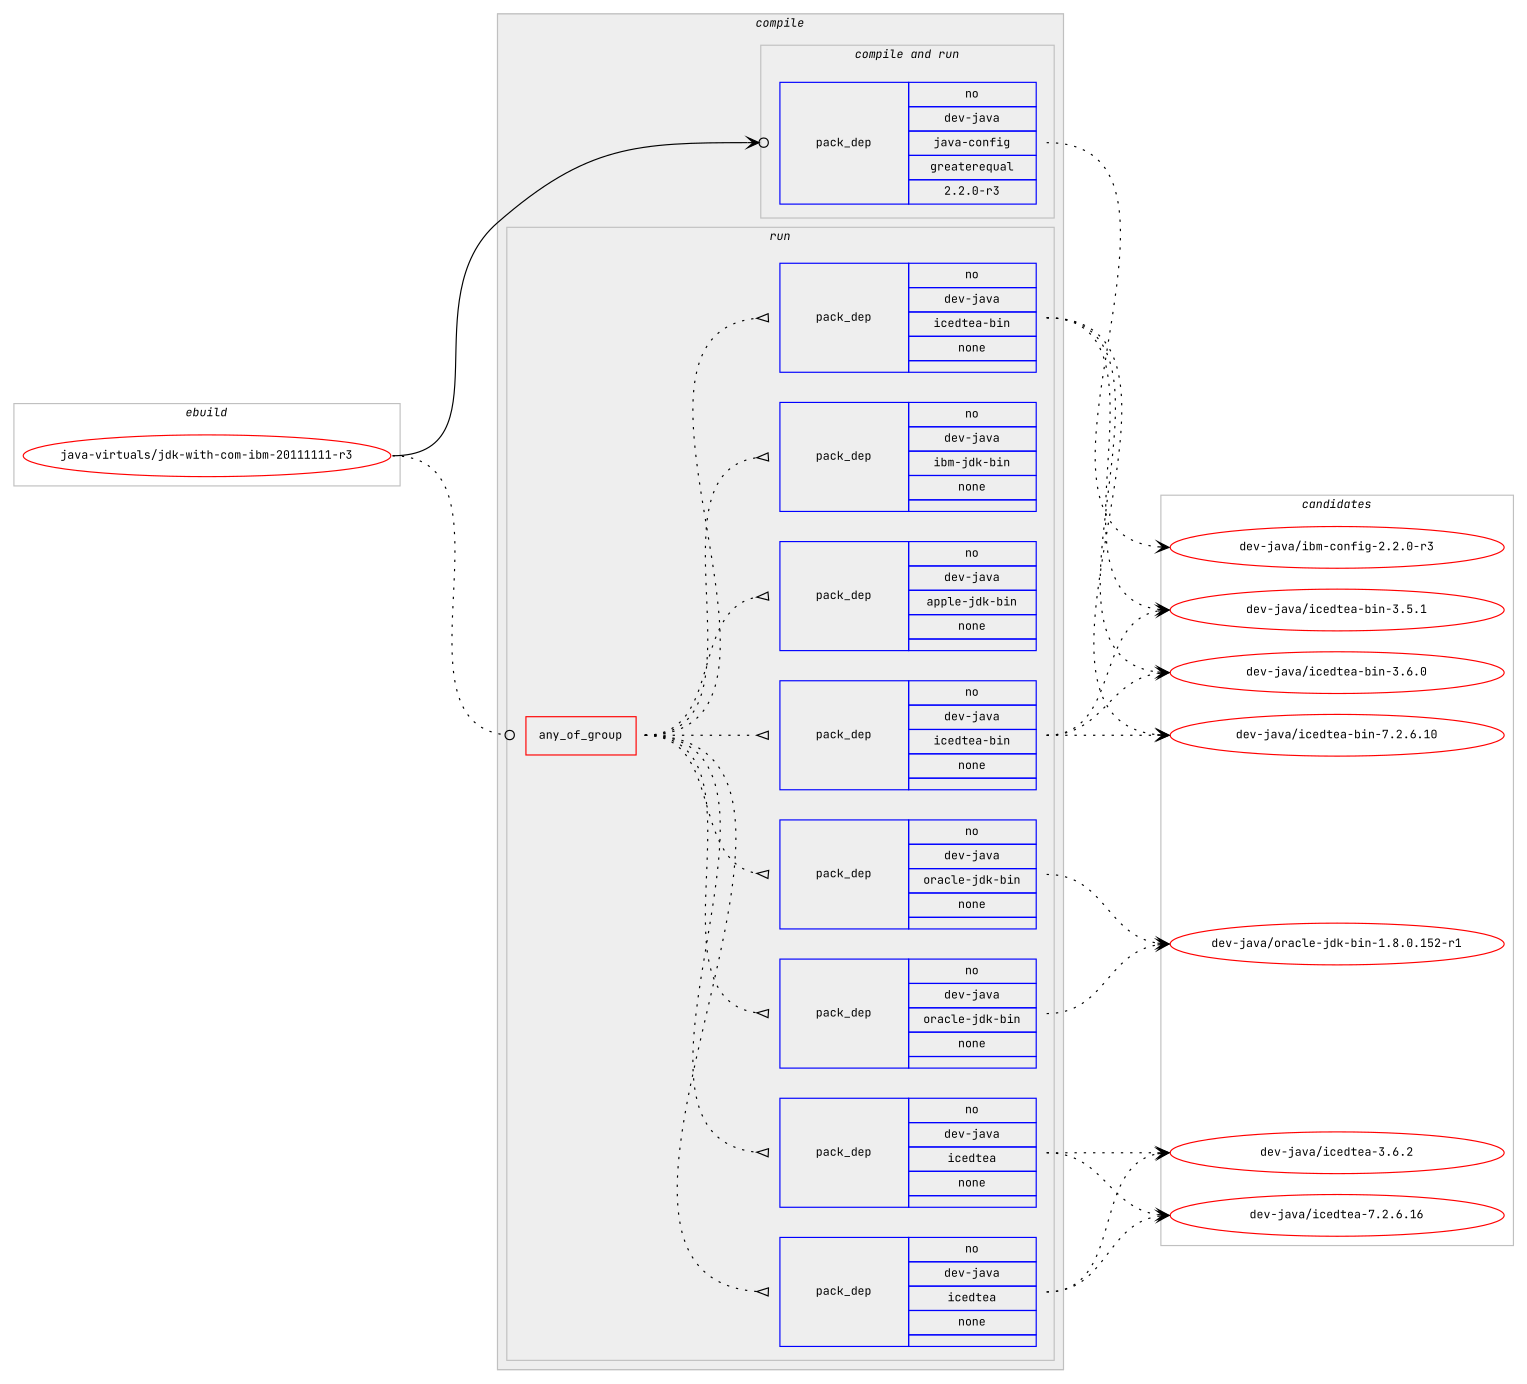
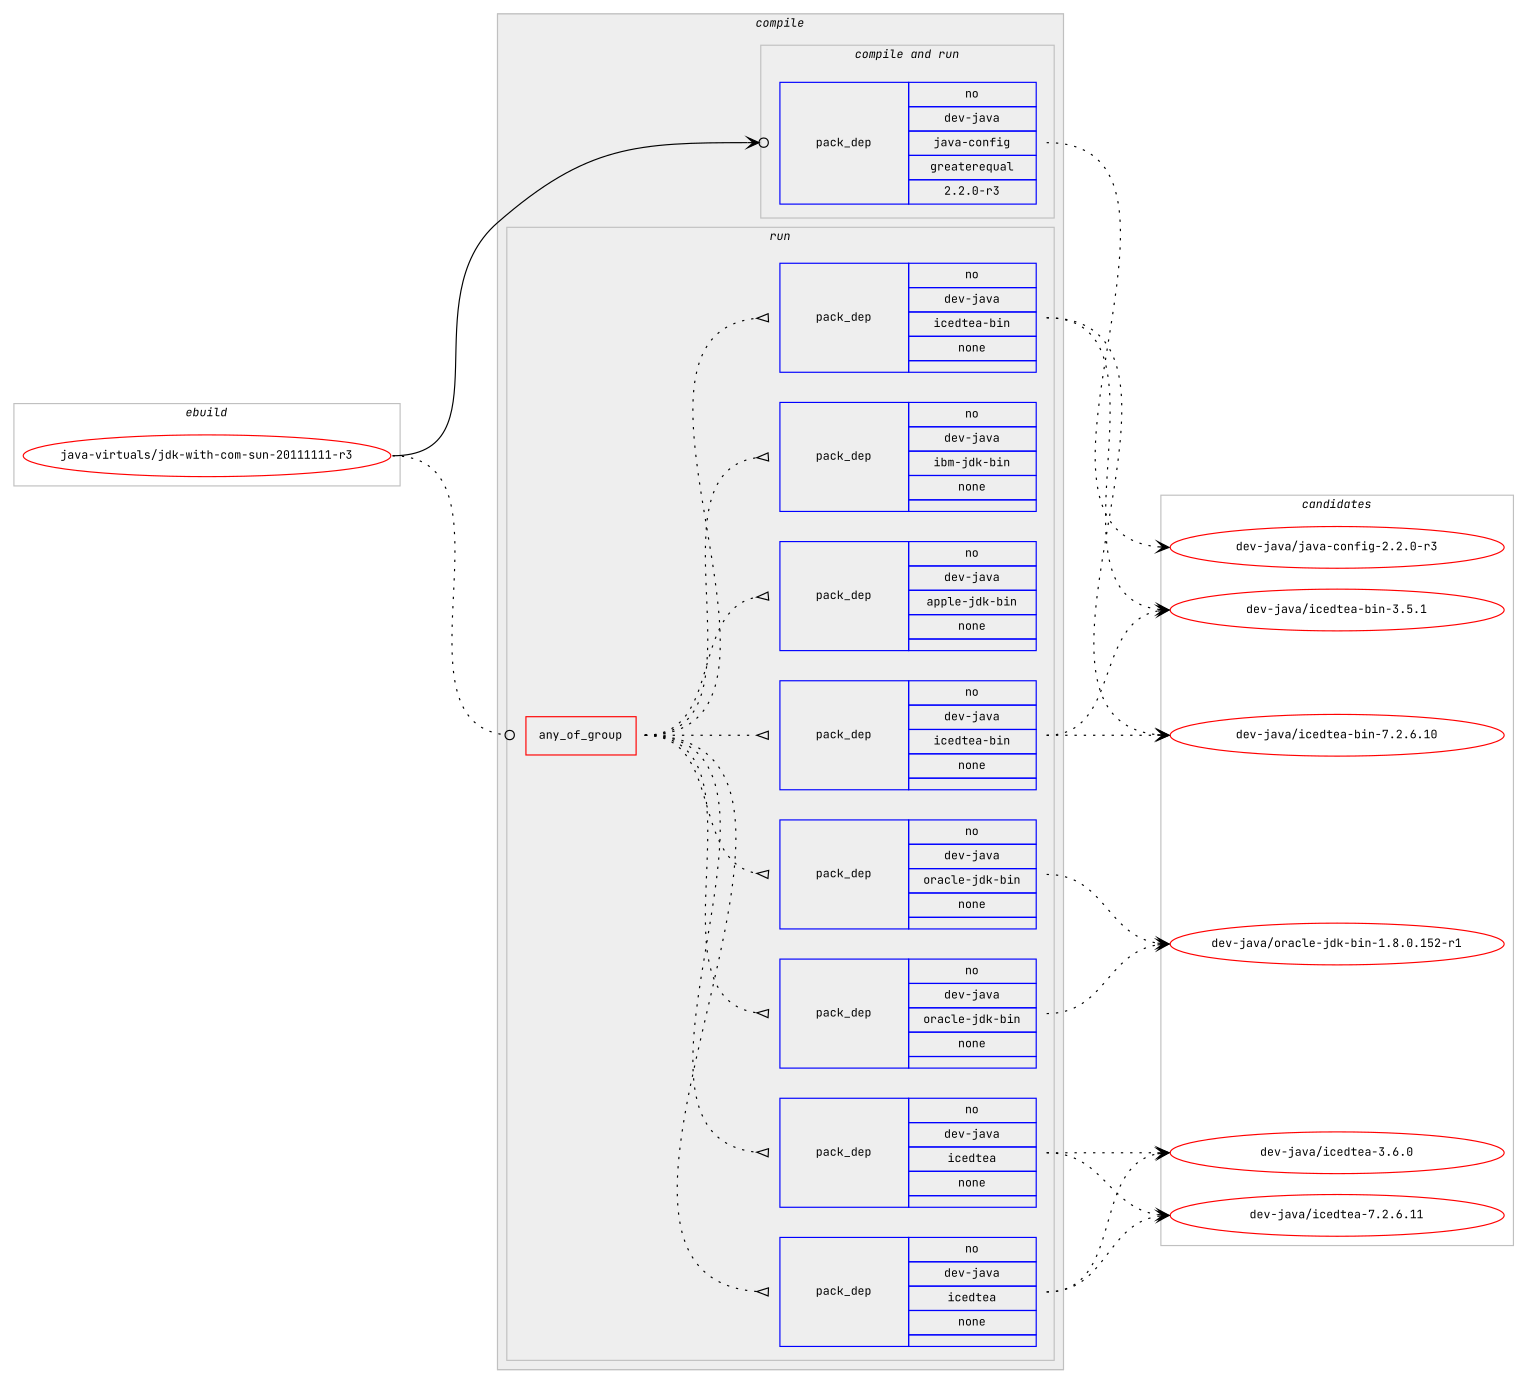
node "java-virtuals/jdk-with-com-ibm-20111111-r3": label "java-virtuals/jdk-with-com-ibm-20111111-r3" -> "java-virtuals/jdk-with-com-sun-20111111-r3"
node "dev-java/ibm-config-2.2.0-r3": label "dev-java/ibm-config-2.2.0-r3" -> "dev-java/java-config-2.2.0-r3"
node "dev-java/icedtea-bin-3.6.0": removed
node "dev-java/icedtea-3.6.2": label "dev-java/icedtea-3.6.2" -> "dev-java/icedtea-3.6.0"
node "dev-java/icedtea-7.2.6.16": label "dev-java/icedtea-7.2.6.16" -> "dev-java/icedtea-7.2.6.11"
